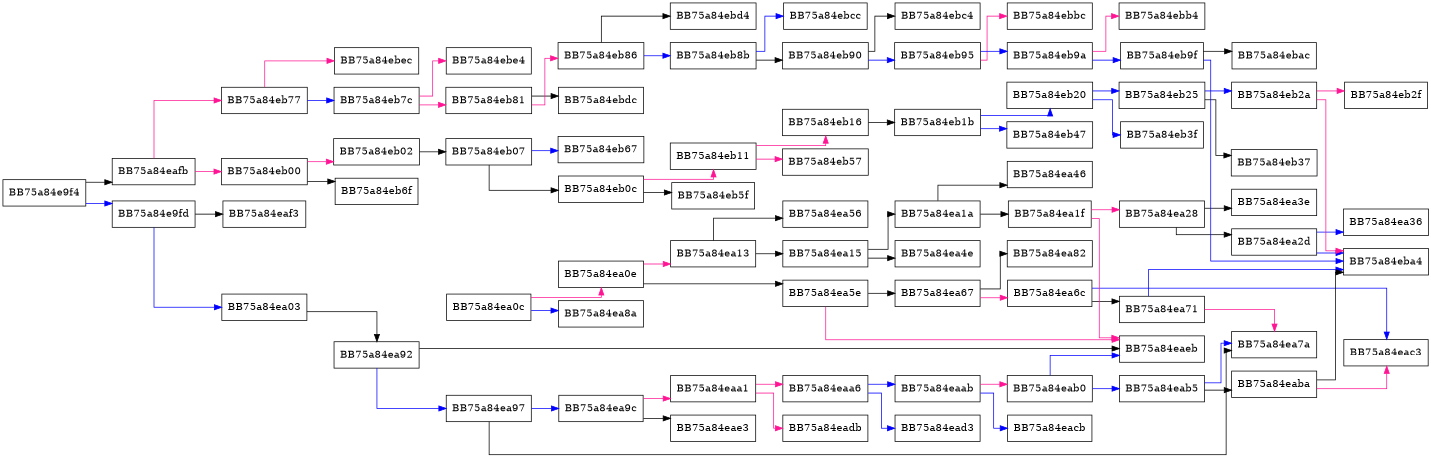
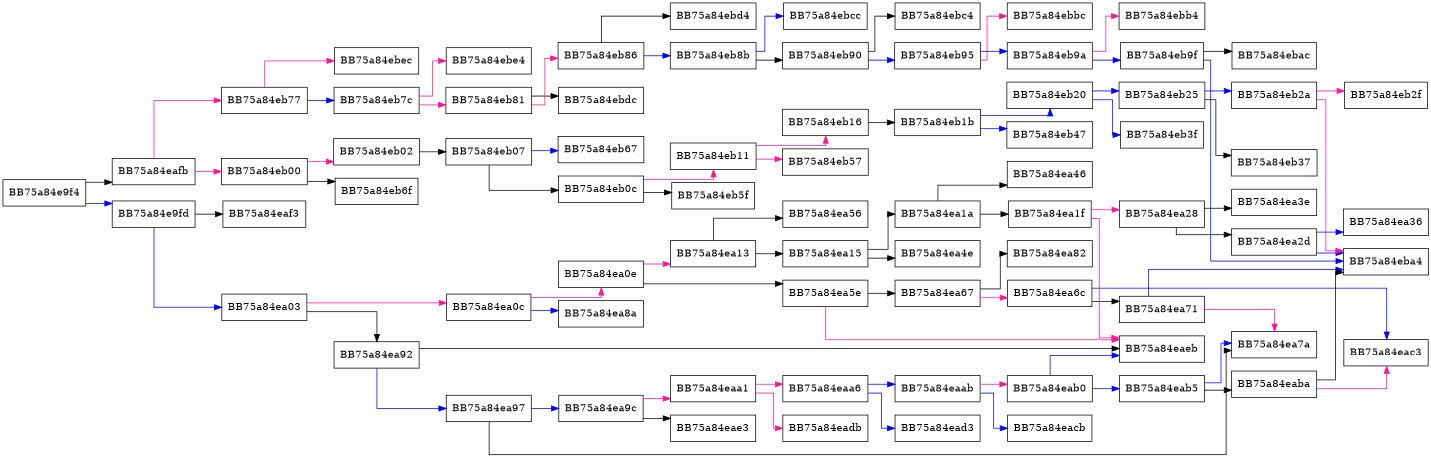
edge "BB75a84ea03" -> "BB75a84ea0c": added
